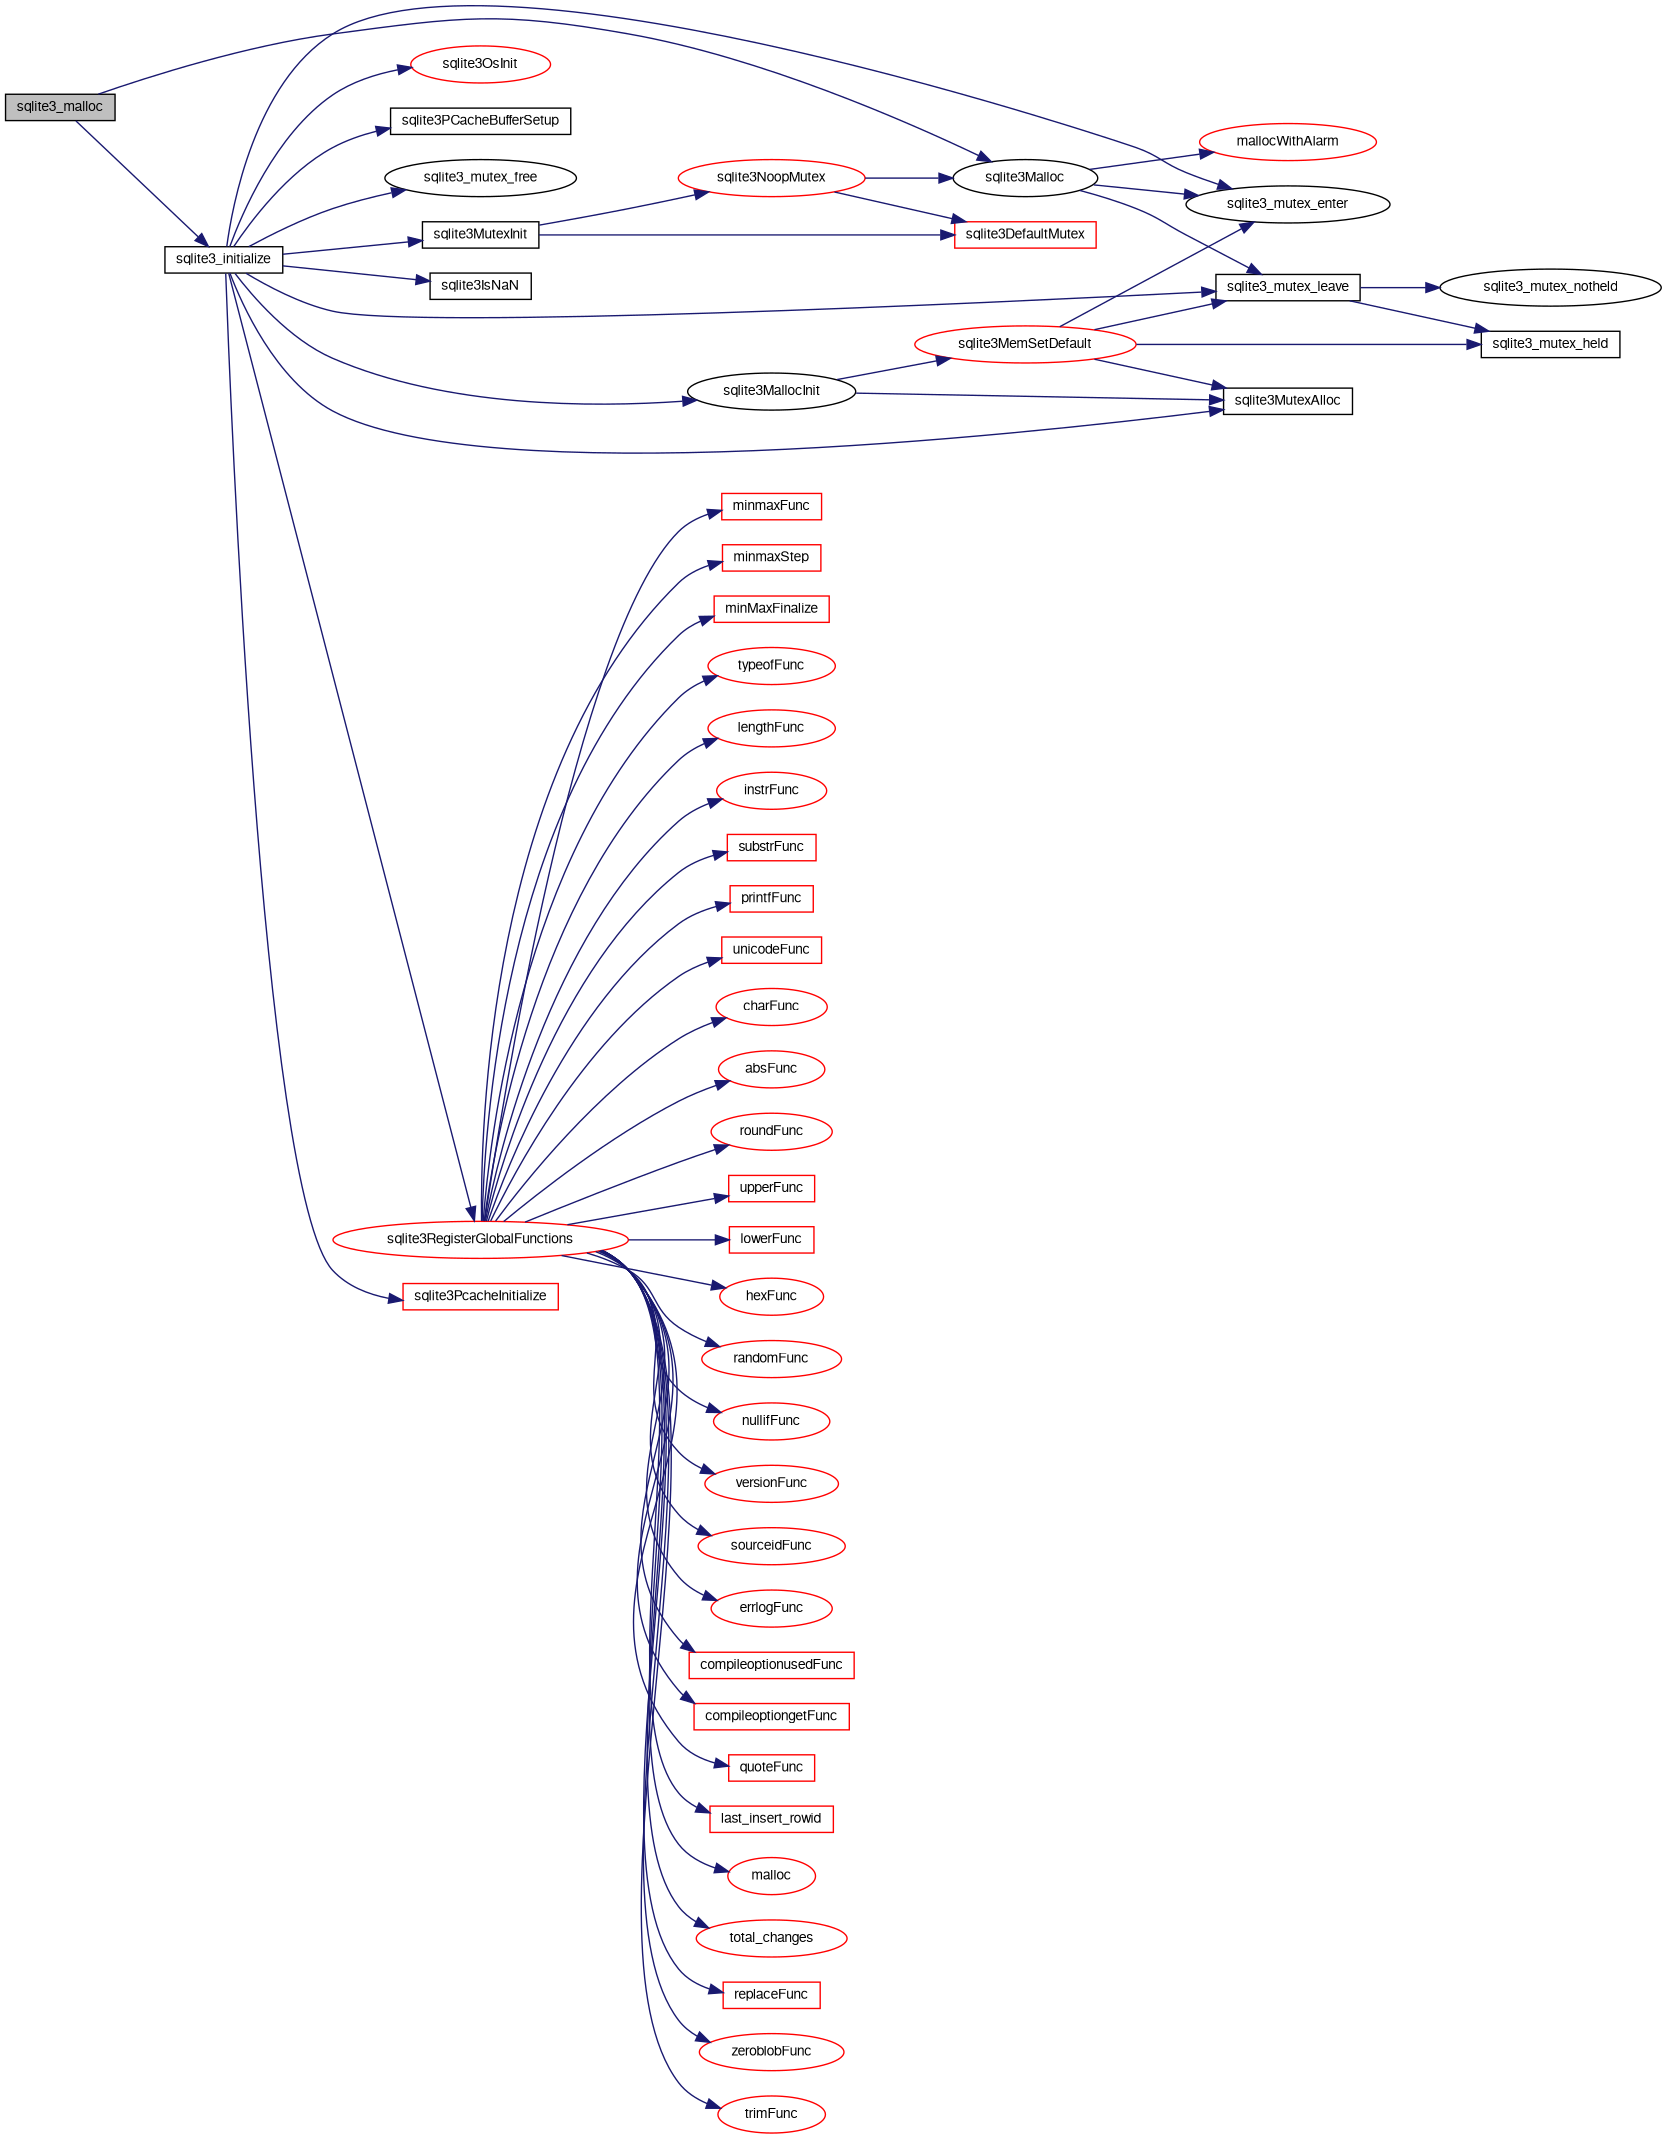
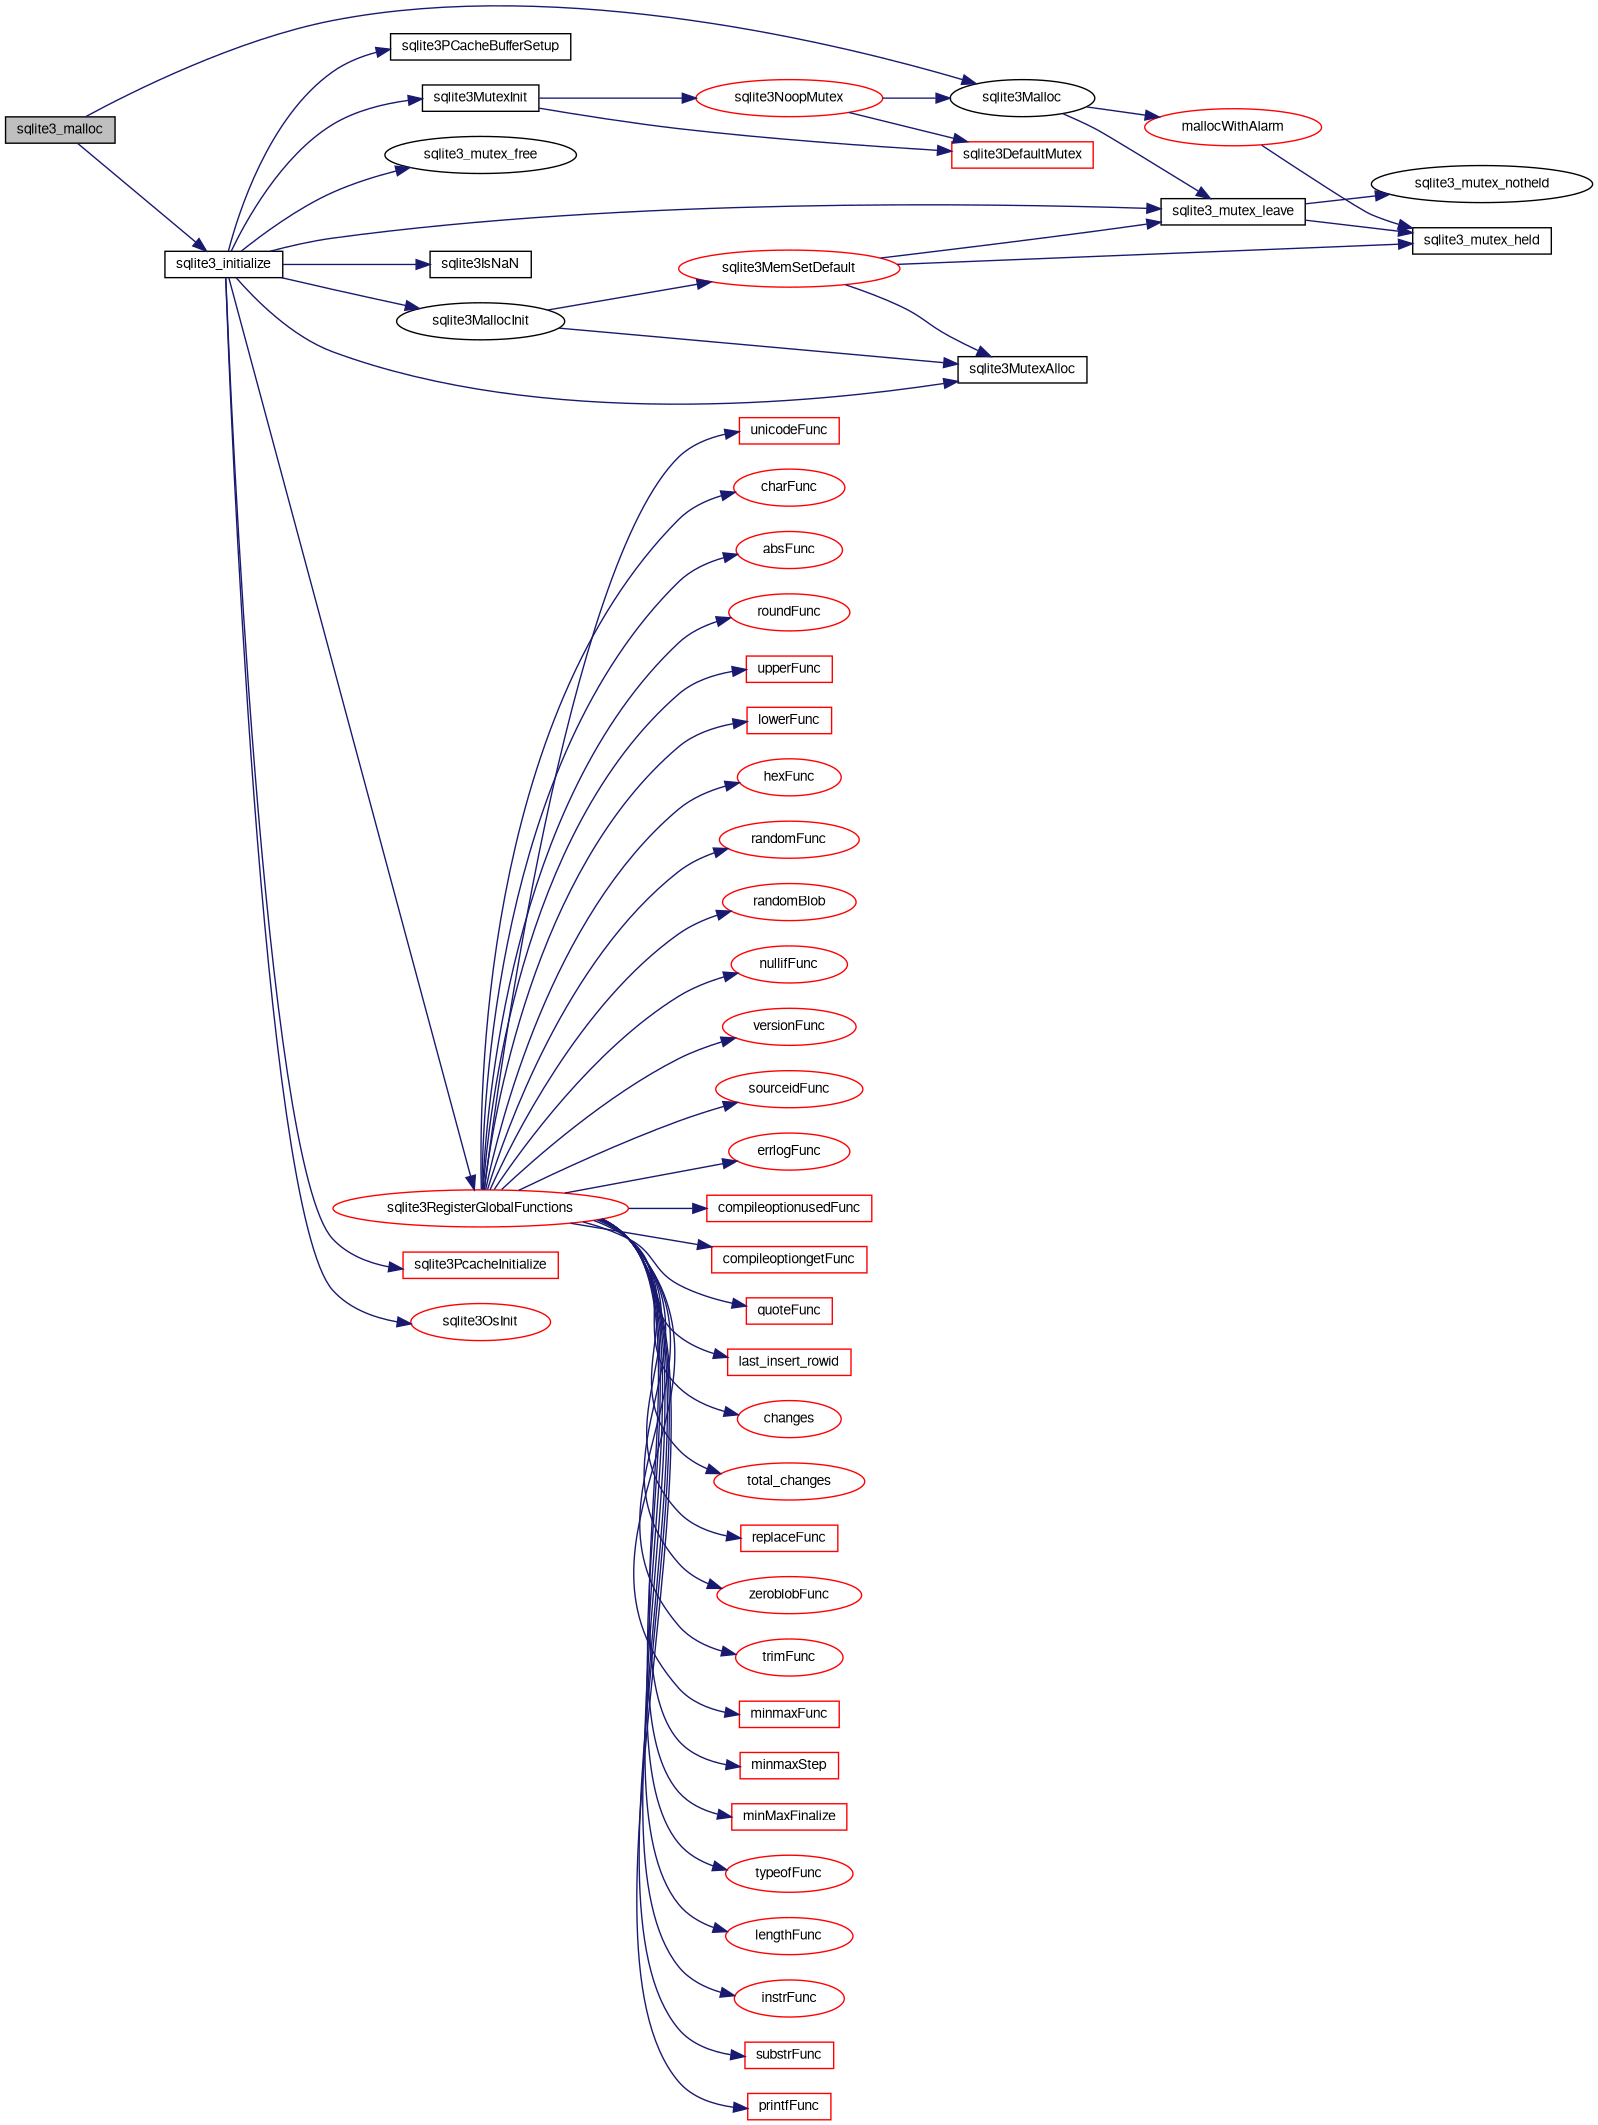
edge "mallocWithAlarm" -> "sqlite3_mutex_held": added
node "sqlite3_mutex_enter": removed
node "randomBlob": added
node "malloc": label "malloc" -> "changes"
